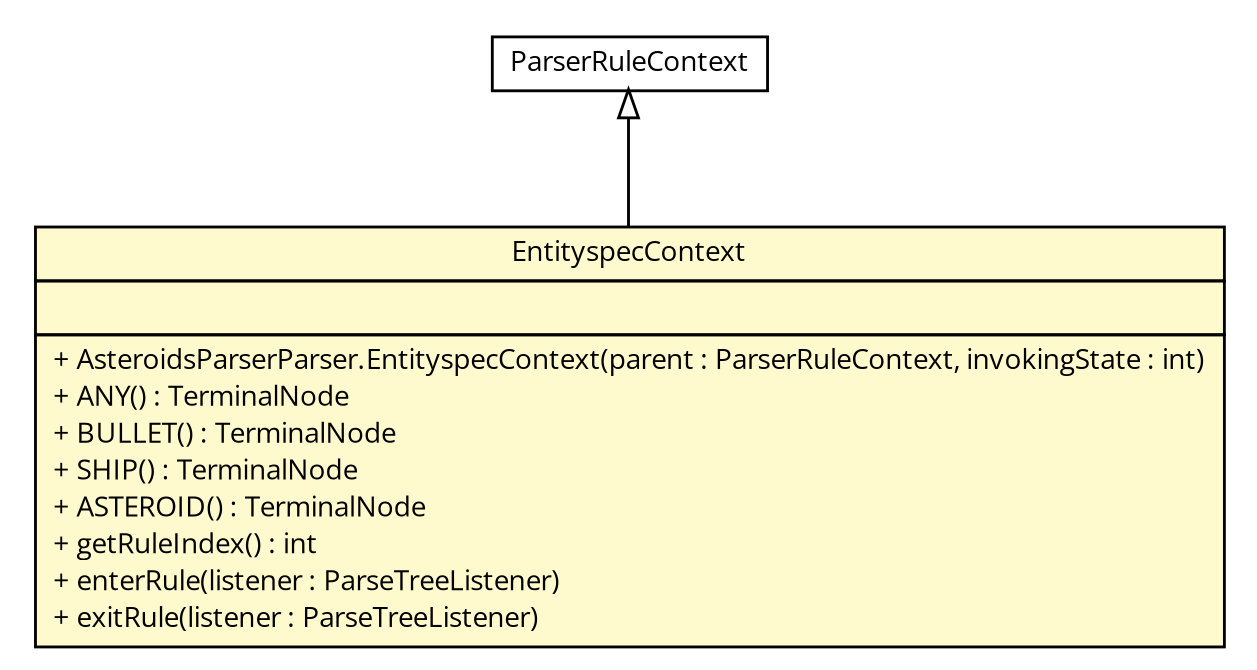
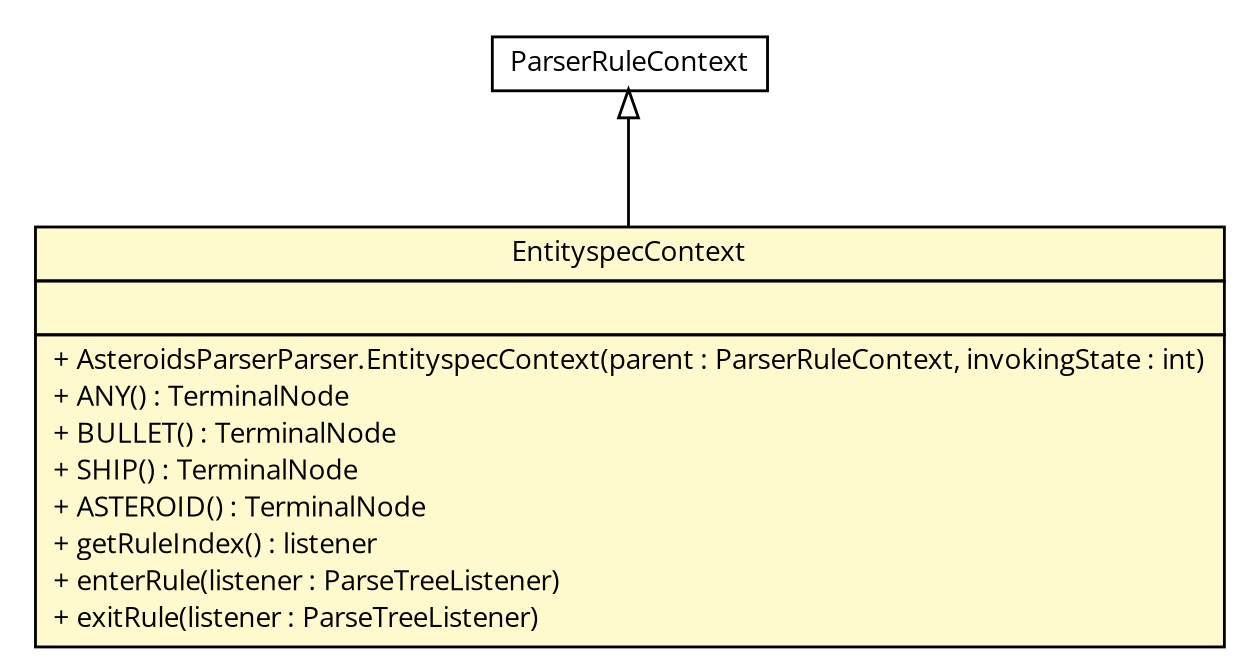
node "EntityspecContext": text "+ getRuleIndex() : int" -> "+ getRuleIndex() : listener"
